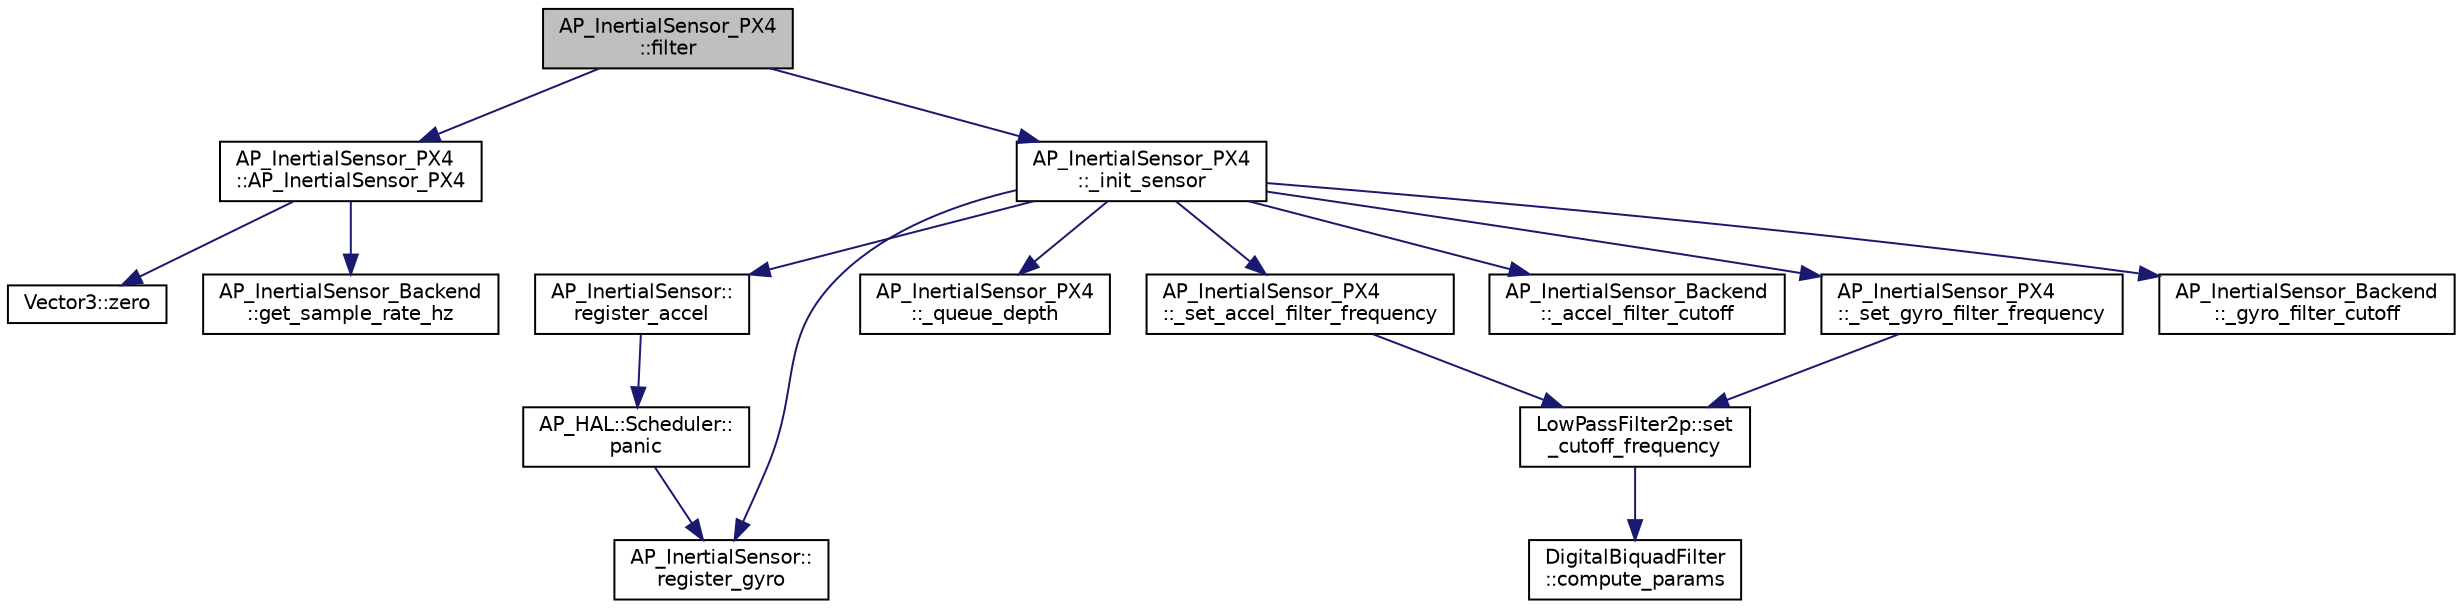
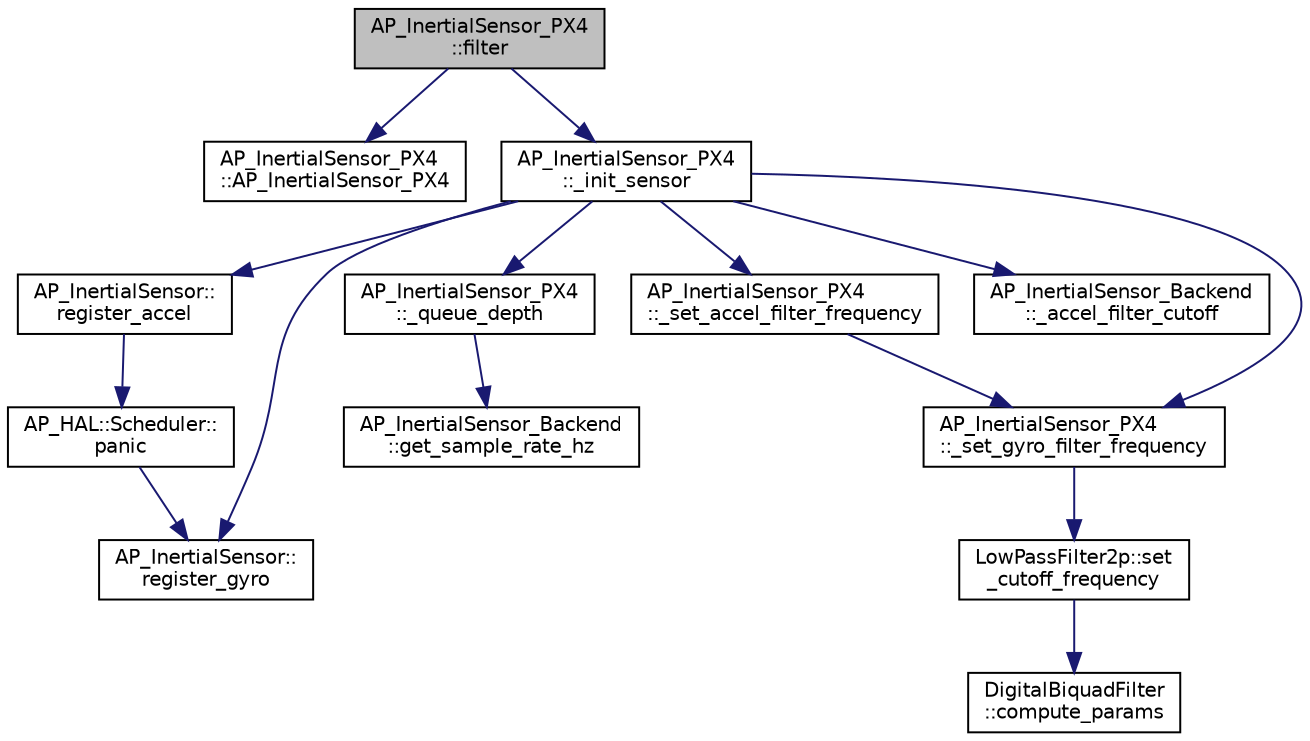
edge "AP_InertialSensor_PX4 ::AP_InertialSensor_PX4" -> "AP_InertialSensor_Backend ::get_sample_rate_hz": now "AP_InertialSensor_PX4 ::_queue_depth" -> "AP_InertialSensor_Backend ::get_sample_rate_hz"
node "Vector3::zero": removed
node "AP_InertialSensor_Backend ::_gyro_filter_cutoff": removed
edge "AP_InertialSensor_PX4 ::_set_accel_filter_frequency" -> "LowPassFilter2p::set _cutoff_frequency": now "AP_InertialSensor_PX4 ::_set_accel_filter_frequency" -> "AP_InertialSensor_PX4 ::_set_gyro_filter_frequency"
